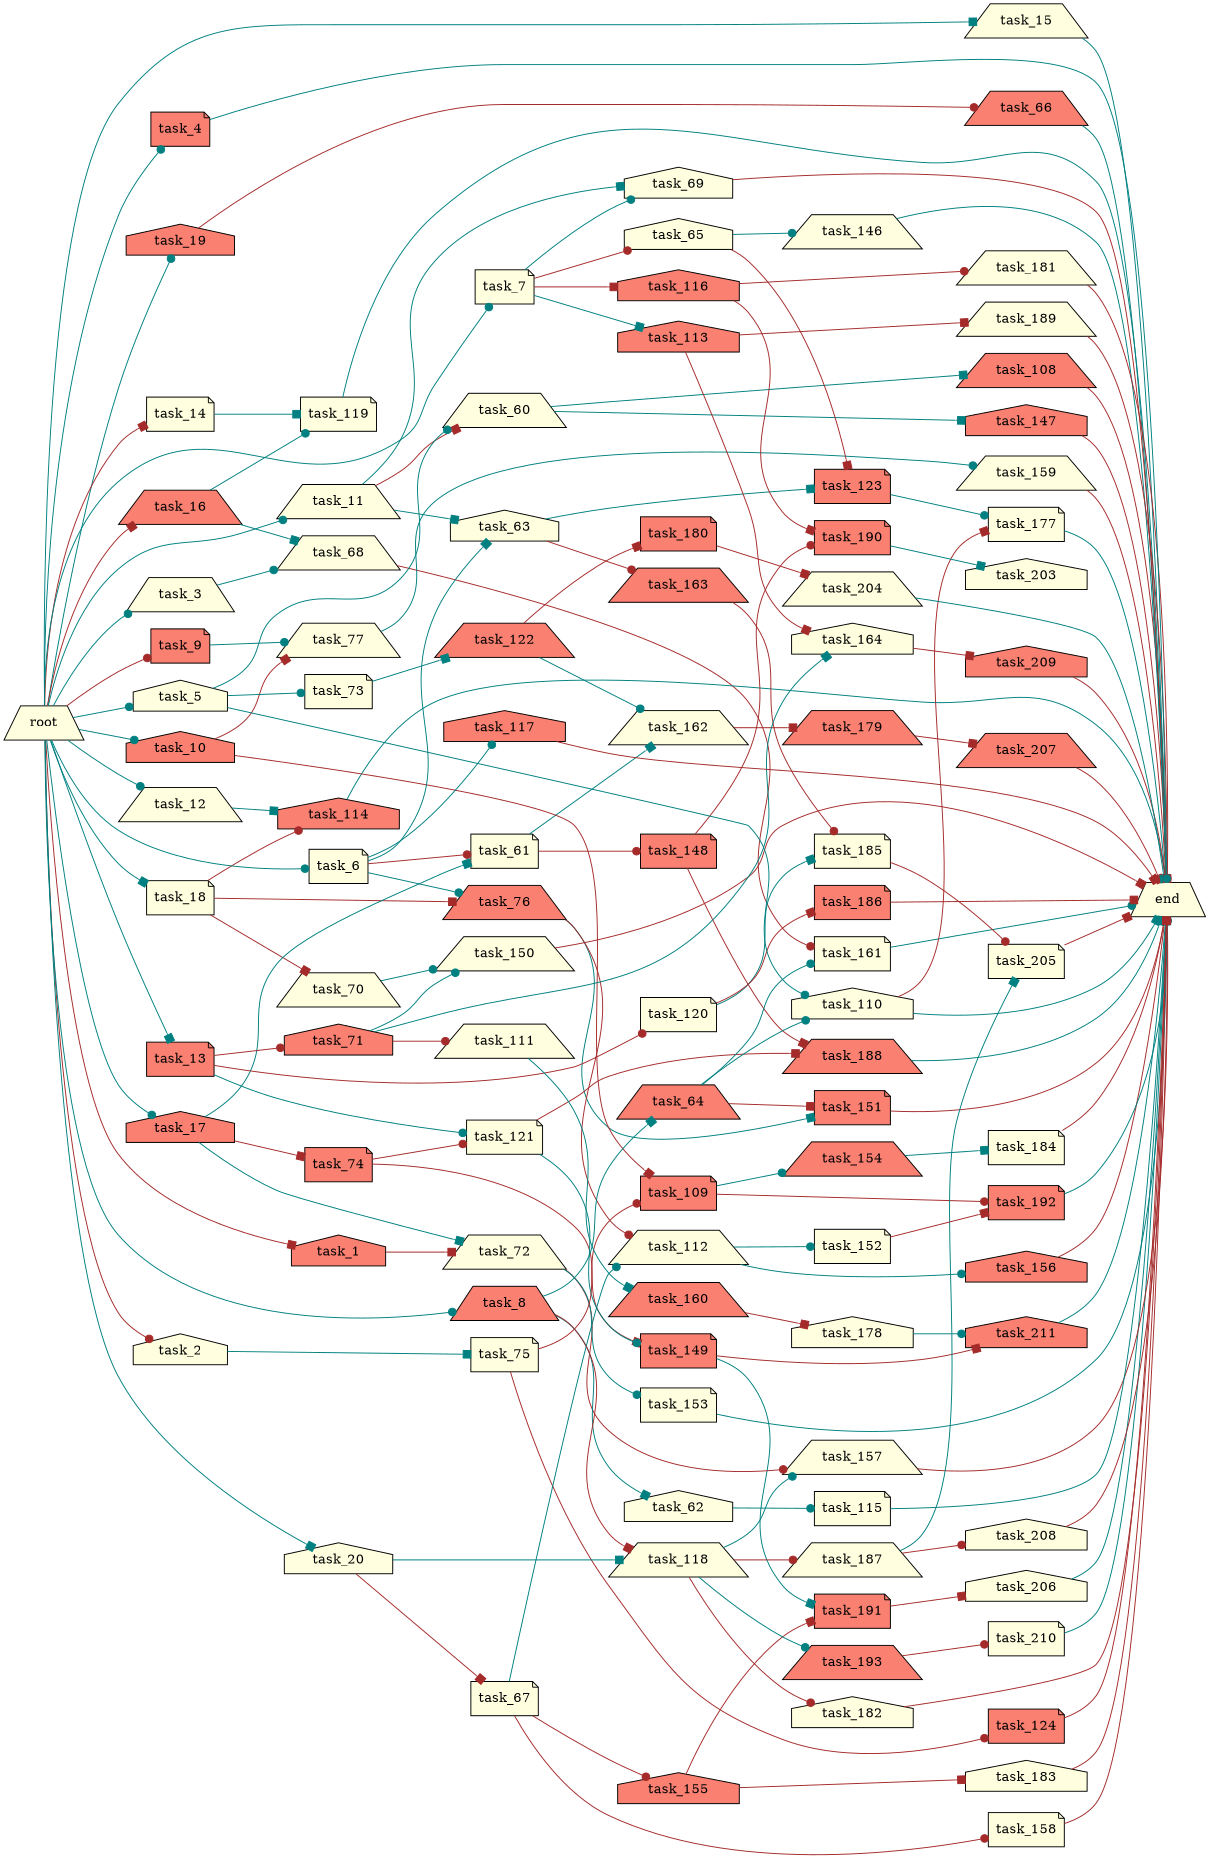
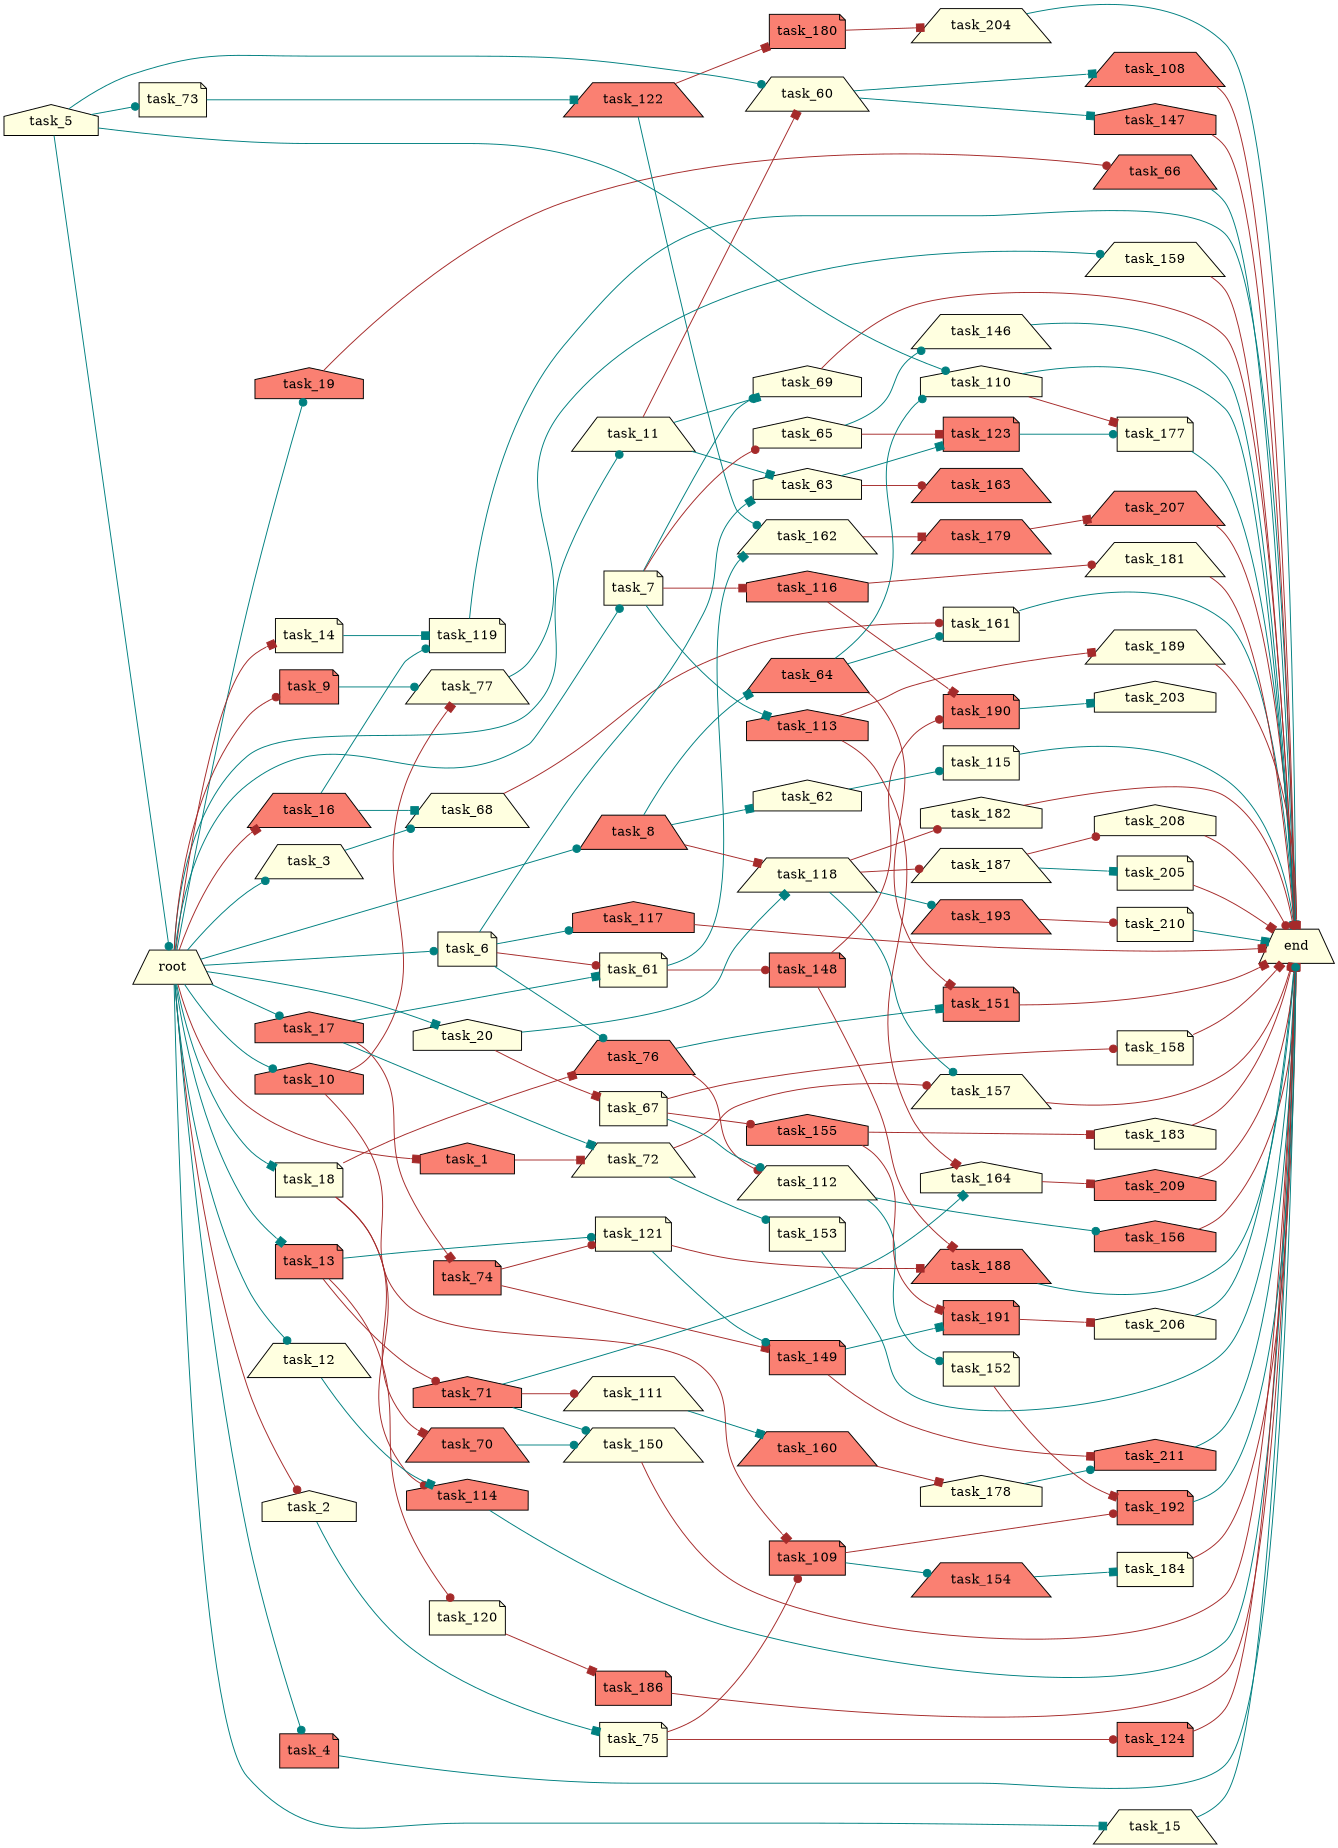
edge "root" -> "task_5": reversed
node "task_185": removed
node "task_70": fillcolor lightyellow -> salmon
